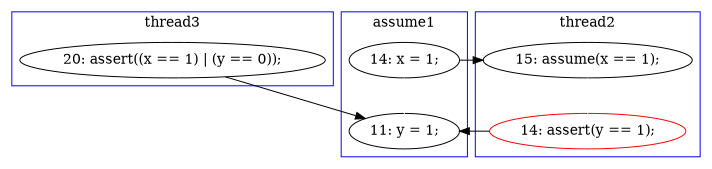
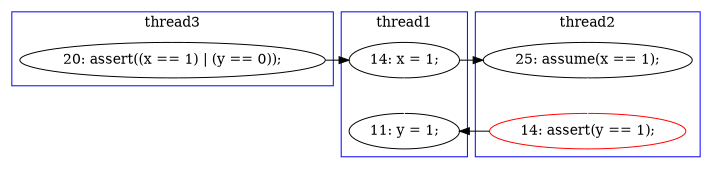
cluster "assume1": label "assume1" -> "thread1"
node "15: assume(x == 1);": label "15: assume(x == 1);" -> "25: assume(x == 1);"
edge "20: assert((x == 1) | (y == 0));" -> "11: y = 1;": now "20: assert((x == 1) | (y == 0));" -> "14: x = 1;"
